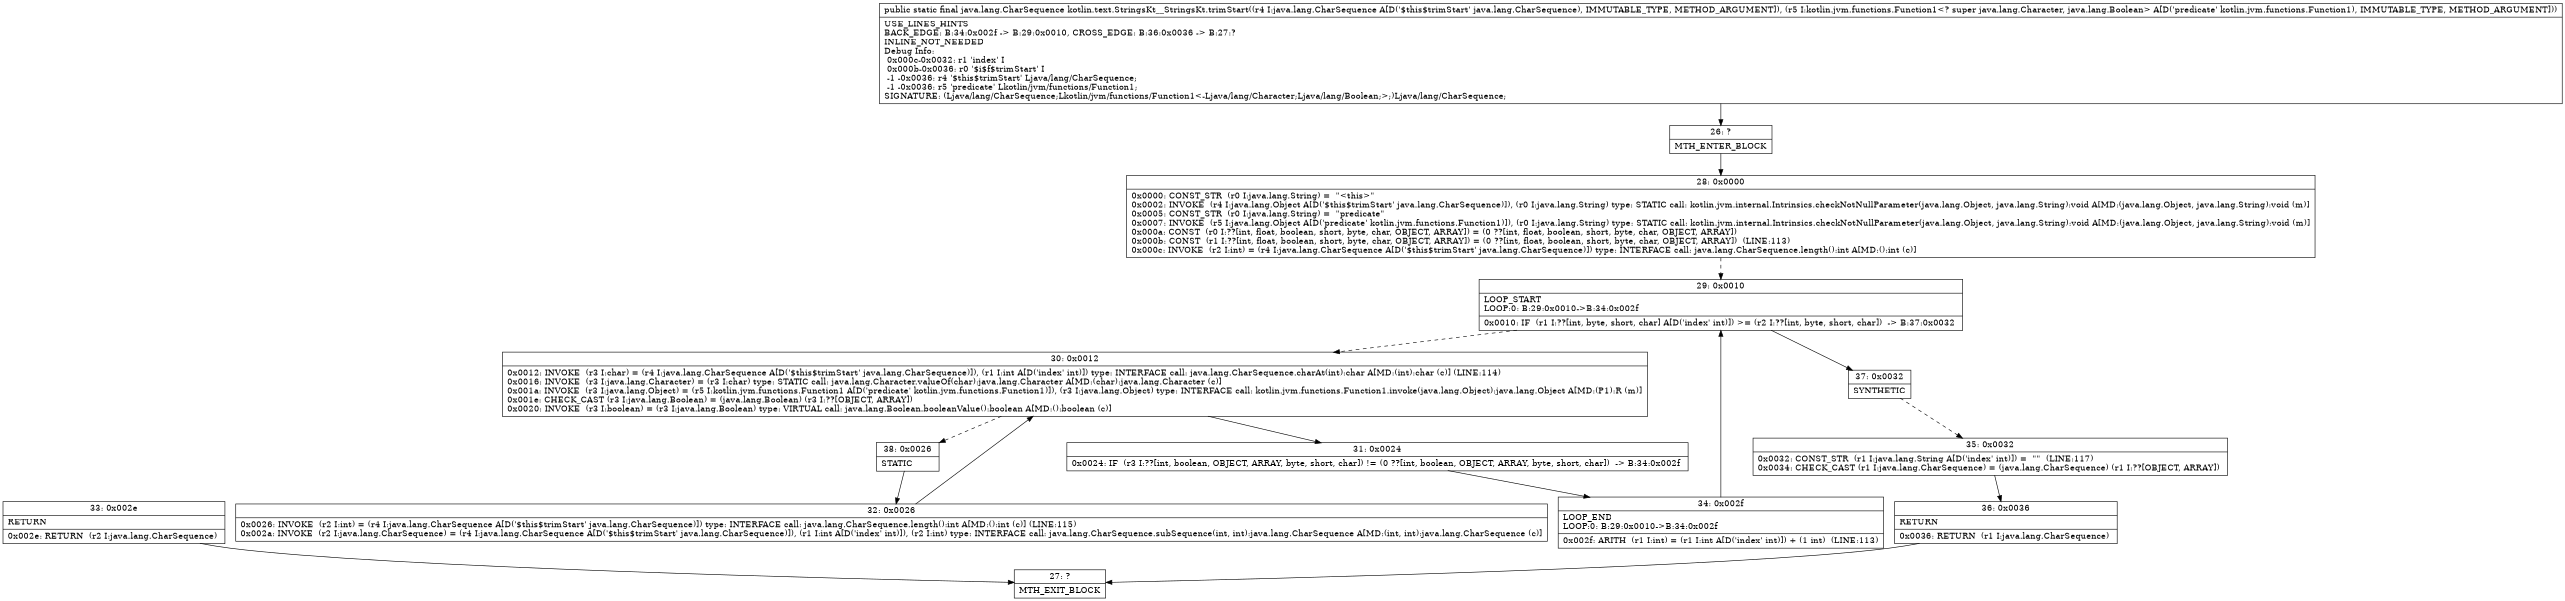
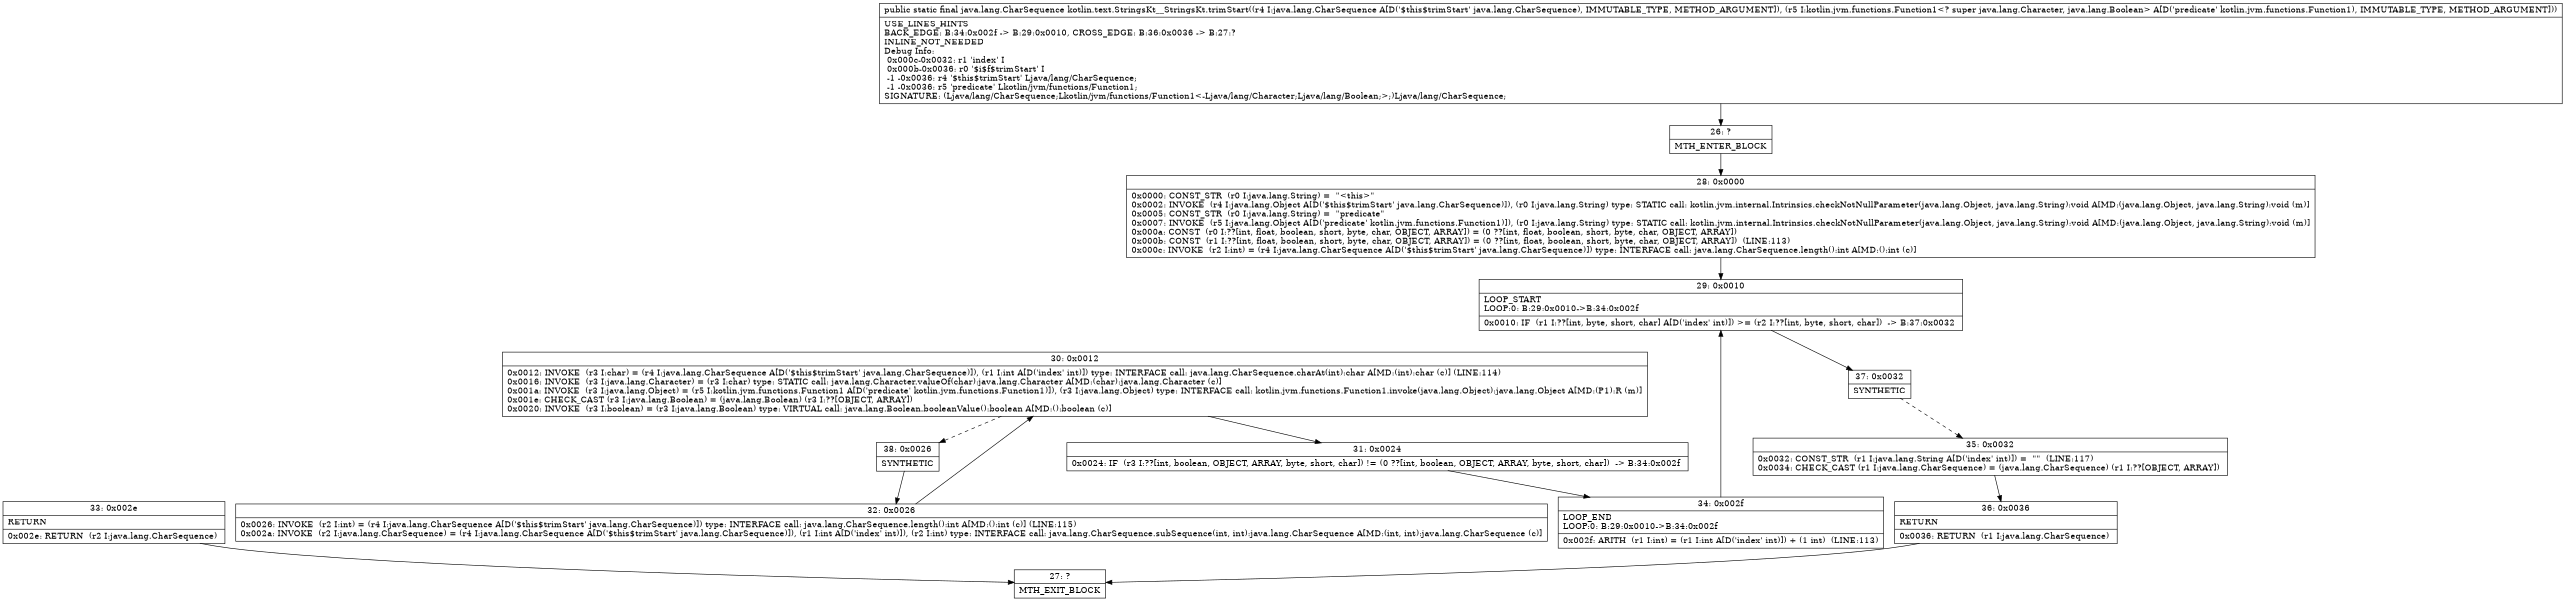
edge "28: 0x0000" -> "29: 0x0010": style dashed -> solid
edge "29: 0x0010" -> "30: 0x0012": removed
node "38: 0x0026": text "STATIC" -> "SYNTHETIC"
